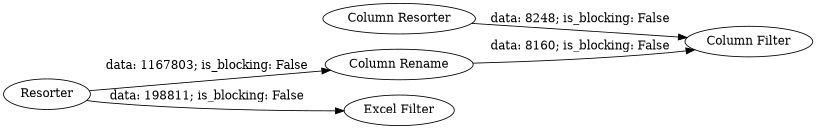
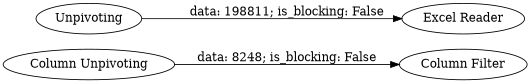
node "Column Resorter": label "Column Resorter" -> "Column Unpivoting"
node "Column Rename": removed
node "Resorter": label "Resorter" -> "Unpivoting"
node "Excel Filter": label "Excel Filter" -> "Excel Reader"
